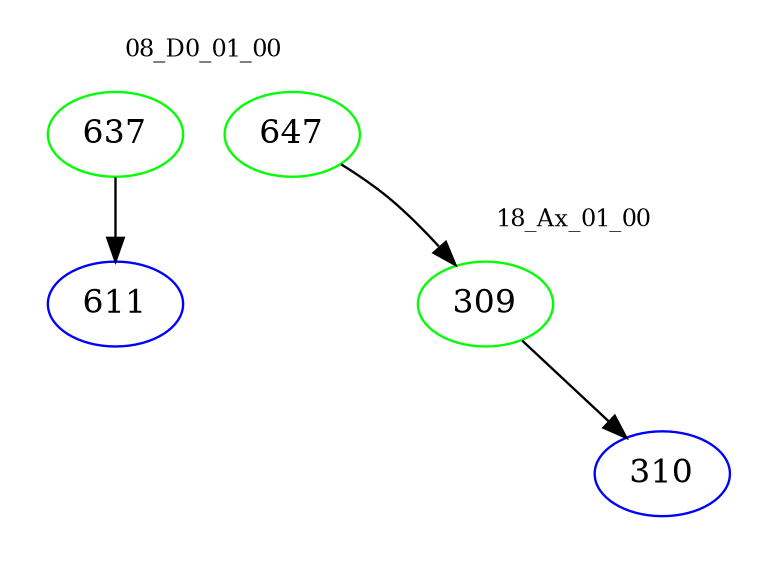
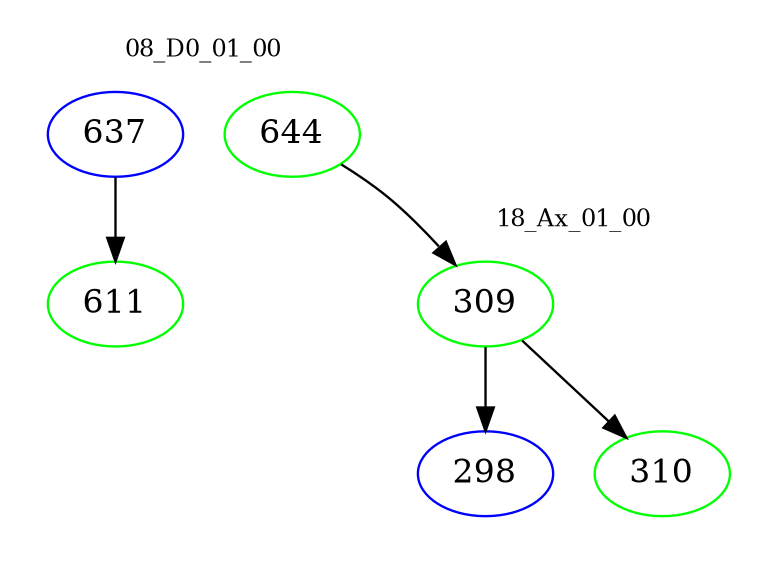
node "637": color green -> blue
node "647": label "647" -> "644"
node "611": color blue -> green
node "298": added
node "310": color blue -> green
